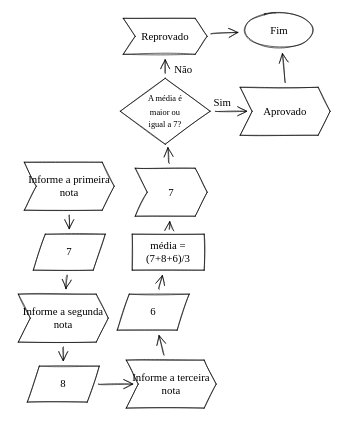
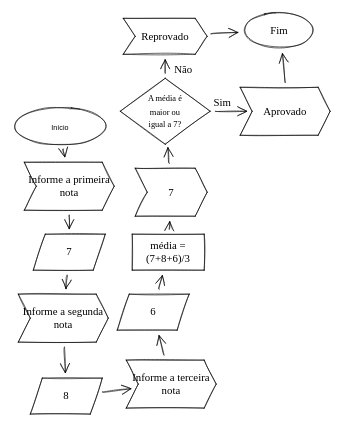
node "Início": added
edge "Início" -> "Informe a primeira nota": added
node "8": moved (63, 384) -> (66, 396)
